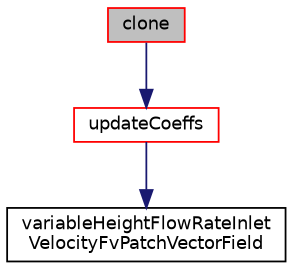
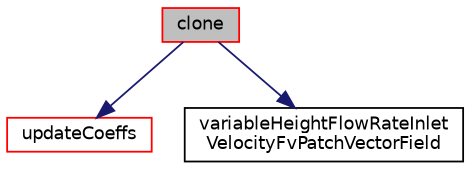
edge "updateCoeffs" -> "variableHeightFlowRateInlet VelocityFvPatchVectorField": now "clone" -> "variableHeightFlowRateInlet VelocityFvPatchVectorField"
